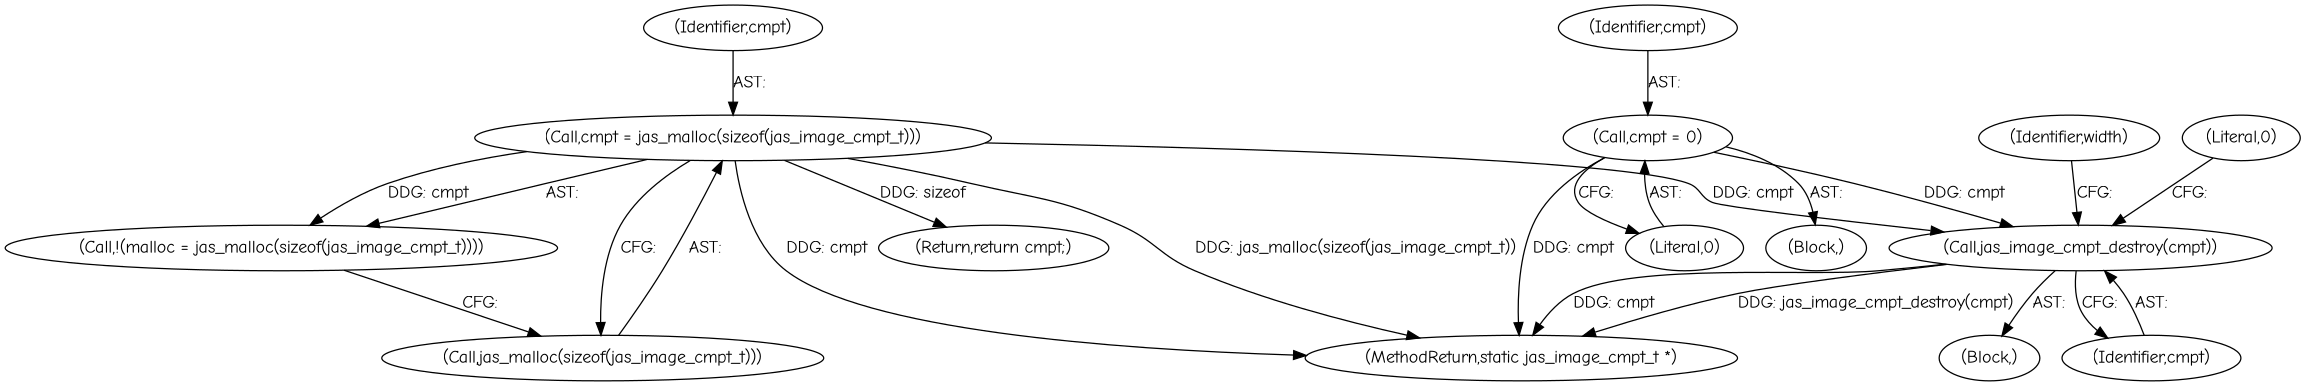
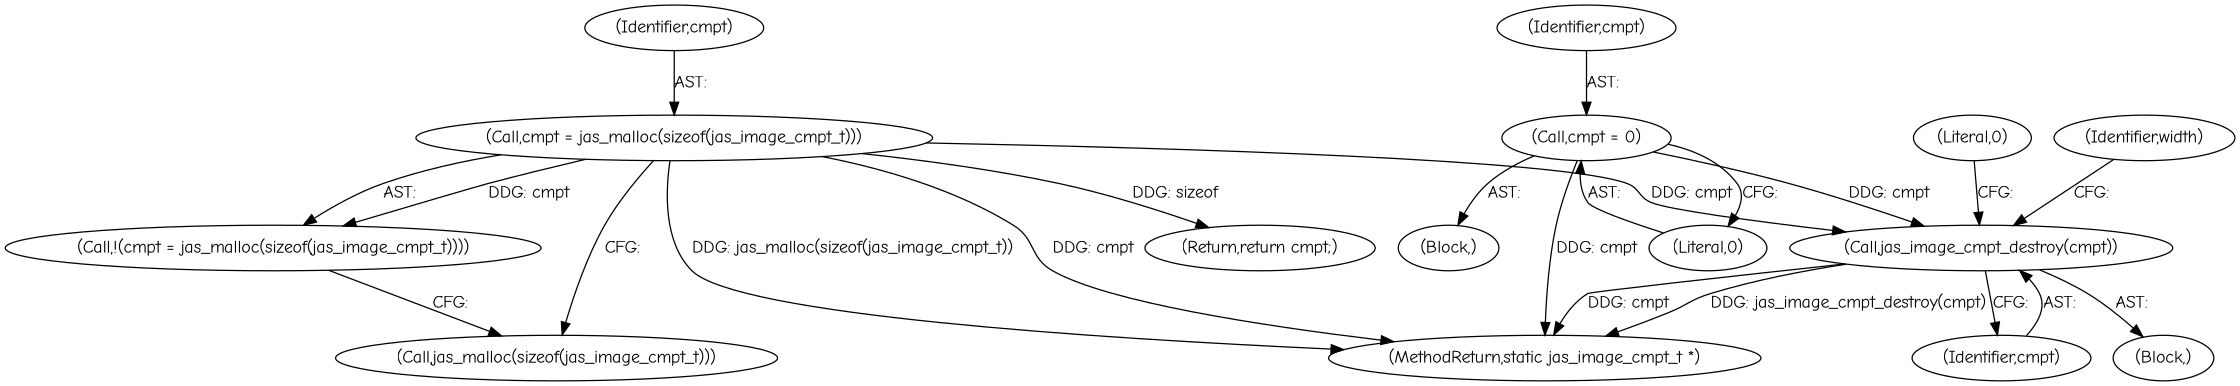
node "(Call,!(malloc = jas_malloc(sizeof(jas_image_cmpt_t))))": label "(Call,!(malloc = jas_malloc(sizeof(jas_image_cmpt_t))))" -> "(Call,!(cmpt = jas_malloc(sizeof(jas_image_cmpt_t))))"
edge "(Call,jas_malloc(sizeof(jas_image_cmpt_t)))" -> "(Call,cmpt = jas_malloc(sizeof(jas_image_cmpt_t)))": removed, label "AST:"
